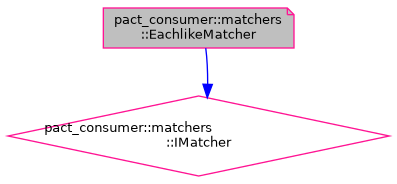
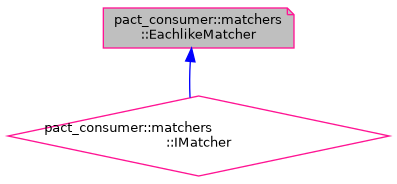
edge "pact_consumer::matchers ::EachlikeMatcher" -> "pact_consumer::matchers ::IMatcher": reversed
